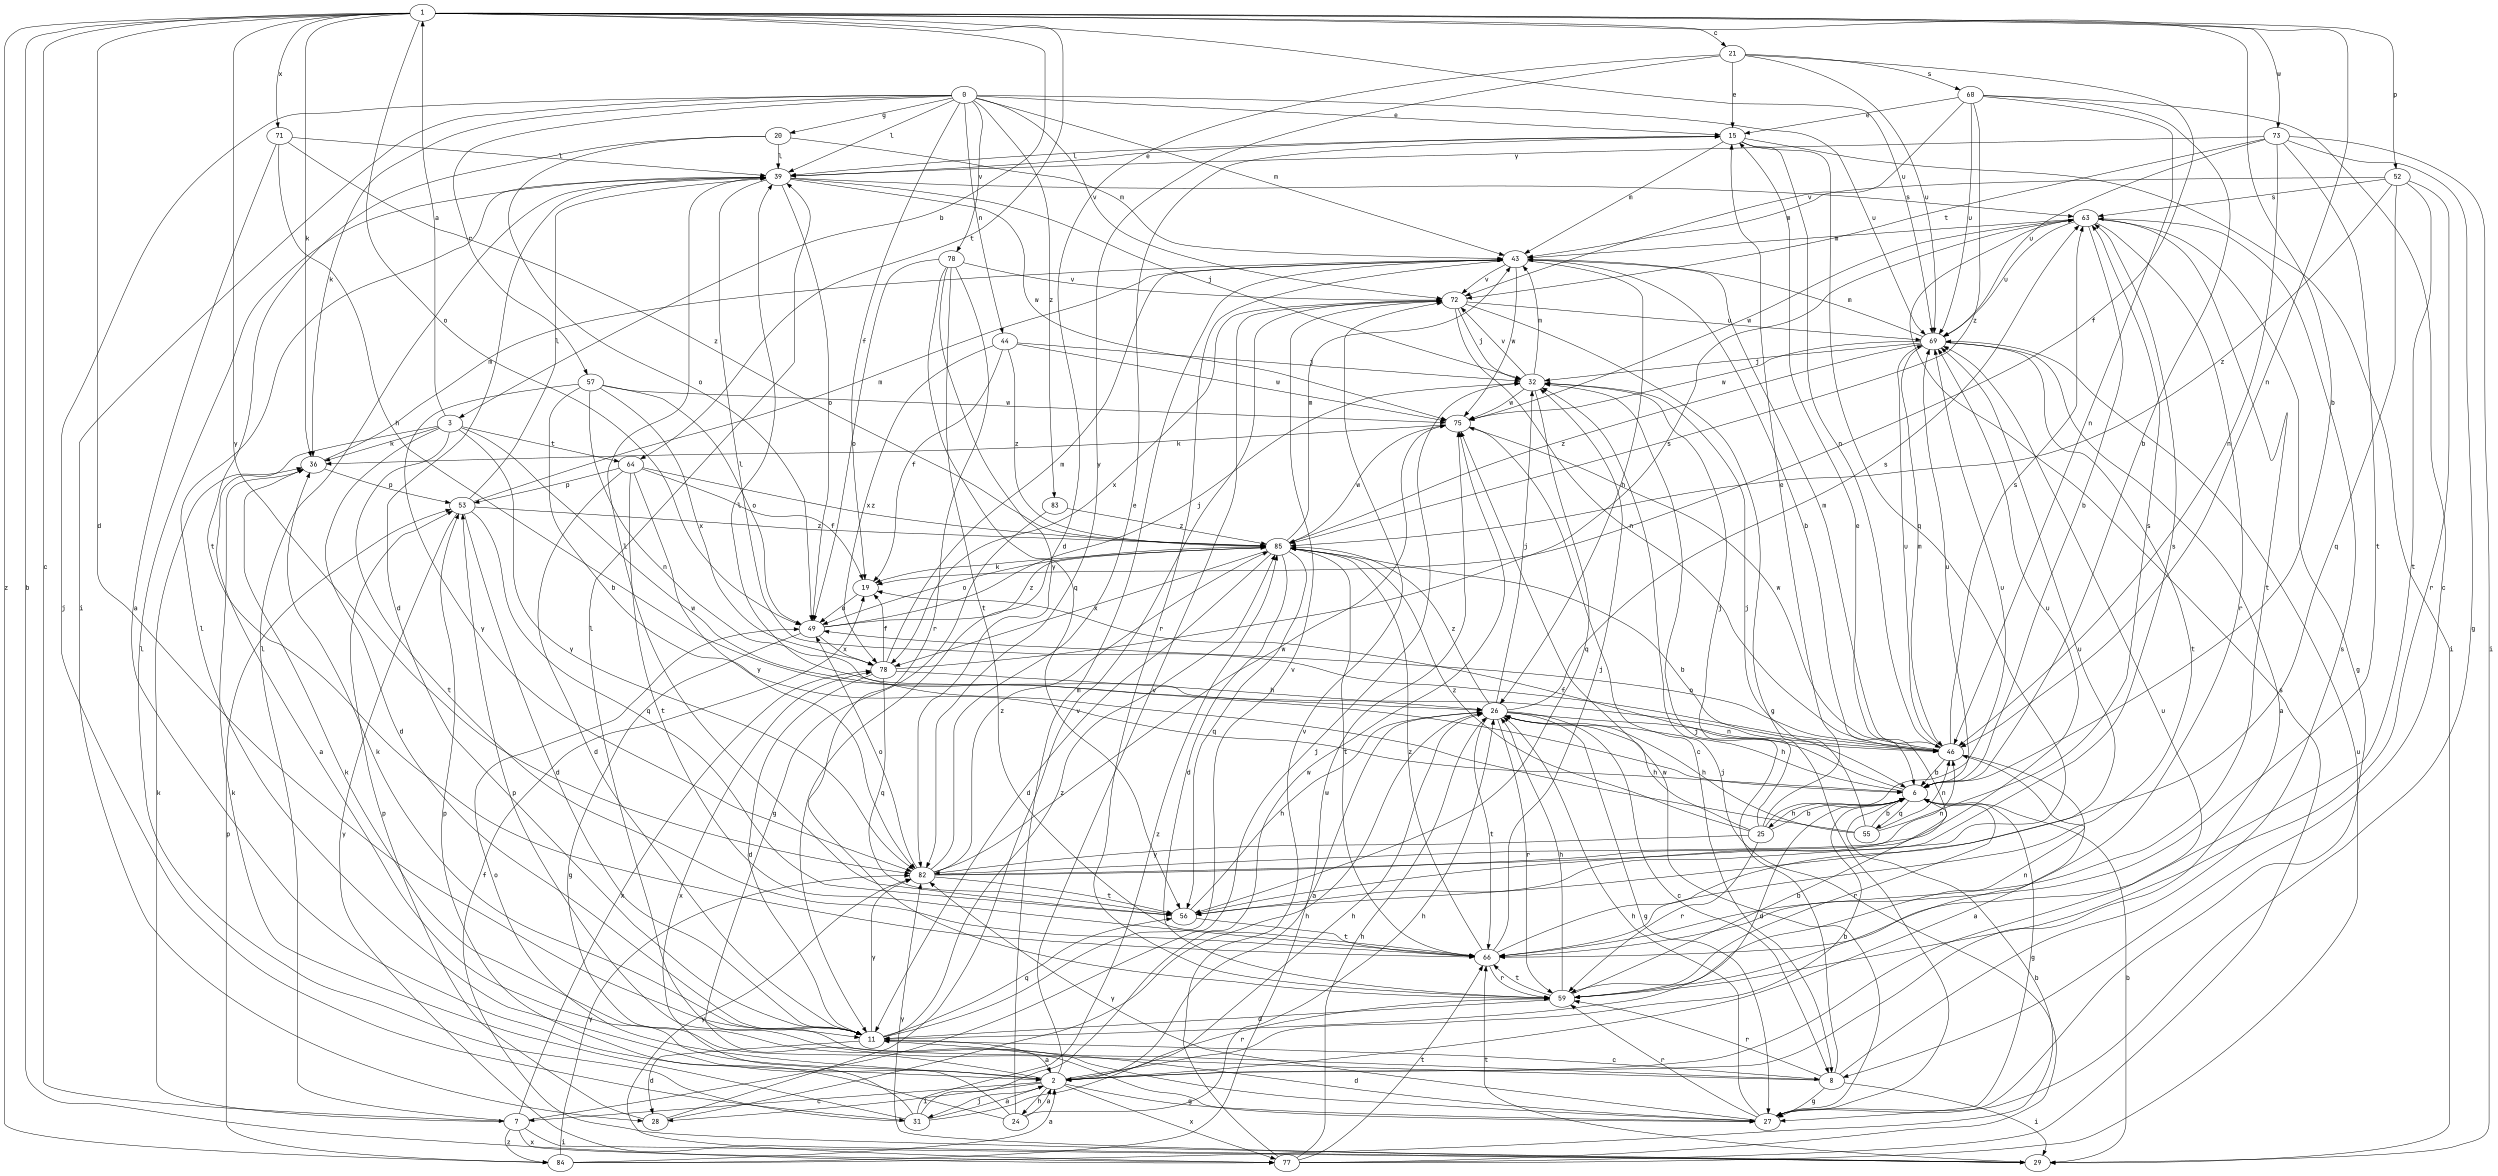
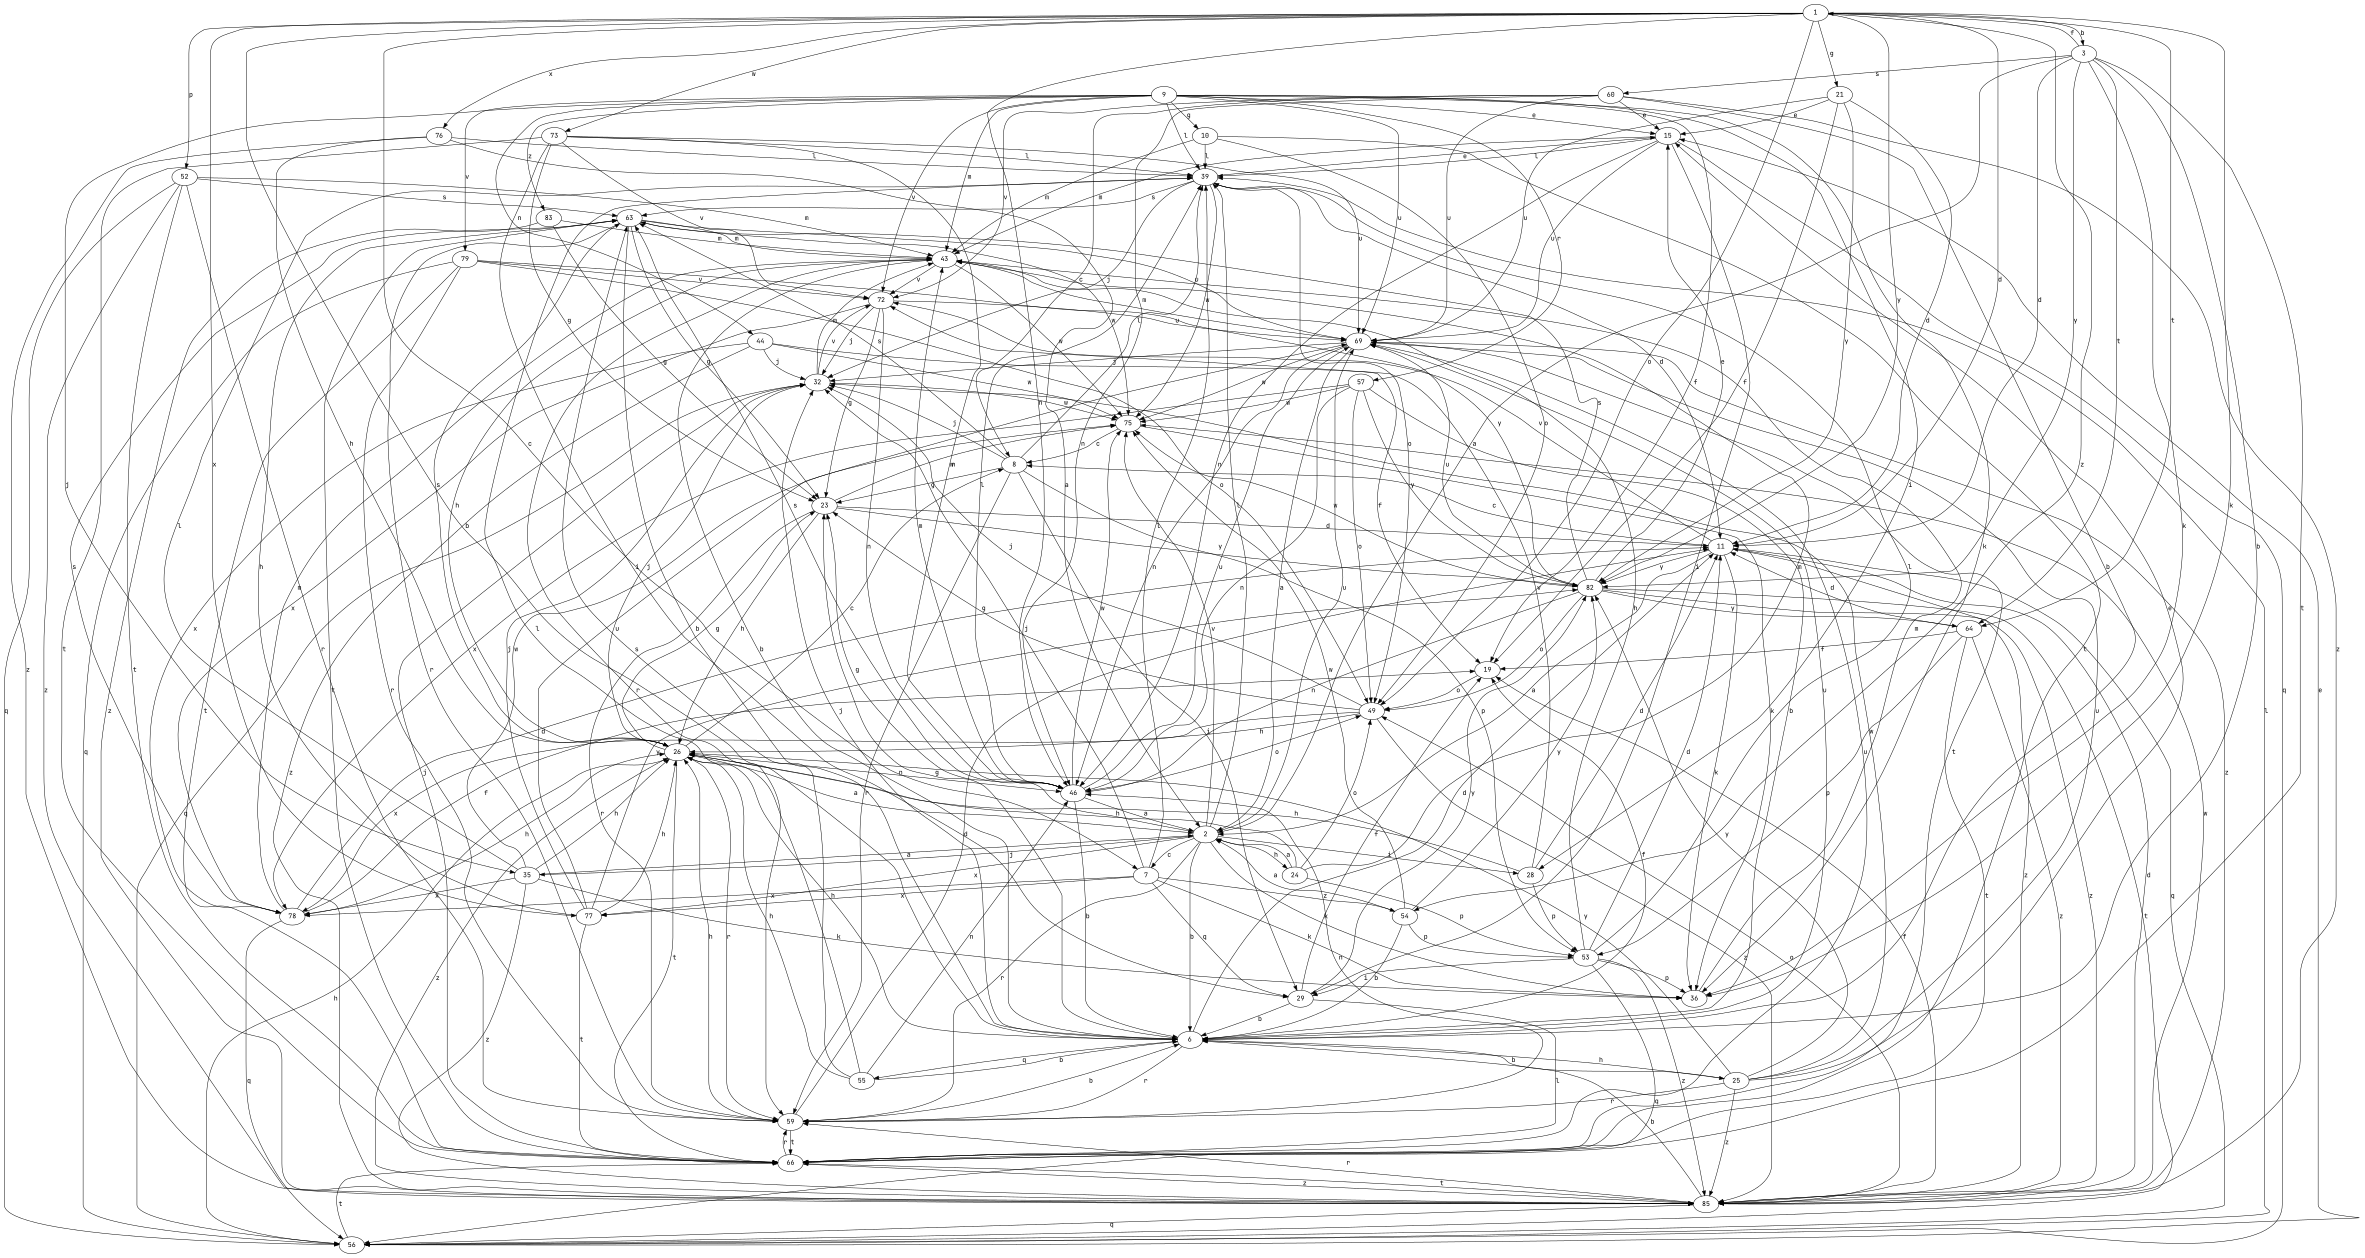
edge "1" -> "21": label "c" -> "g"
edge "1" -> "69": now "15" -> "69"
edge "21" -> "60": now "3" -> "60"
node "0": label "0" -> "9"
node "71": label "71" -> "76"
node "20": label "20" -> "10"
edge "73" -> "39": label "y" -> "l"
edge "3" -> "1": label "a" -> "f"
edge "73" -> "72": label "t" -> "v"
node "70": label "70" -> "79"
edge "85" -> "43": now "83" -> "43"
edge "53" -> "43": label "m" -> "h"
edge "36" -> "53": reversed
edge "69" -> "46": label "m" -> "n"
edge "85" -> "19": label "k" -> "f"
edge "55" -> "32": now "6" -> "32"
edge "1" -> "77": label "b" -> "x"
edge "3" -> "6": label "w" -> "b"
edge "25" -> "32": label "j" -> "w"
edge "85" -> "78": removed, label "x"
edge "2" -> "72": now "2" -> "75"
edge "39" -> "46": reversed
edge "77" -> "63": label "s" -> "h"
edge "64" -> "82": reversed
edge "49" -> "26": added, label "h"
edge "77" -> "72": removed, label "v"
edge "85" -> "59": label "d" -> "r"
edge "25" -> "26": label "h" -> "y"
edge "53" -> "29": label "y" -> "i"
edge "11" -> "28": reversed
edge "29" -> "66": label "t" -> "l"
node "31": label "31" -> "35"
node "27": label "27" -> "23"
edge "7" -> "29": label "i" -> "q"
node "84": label "84" -> "54"
